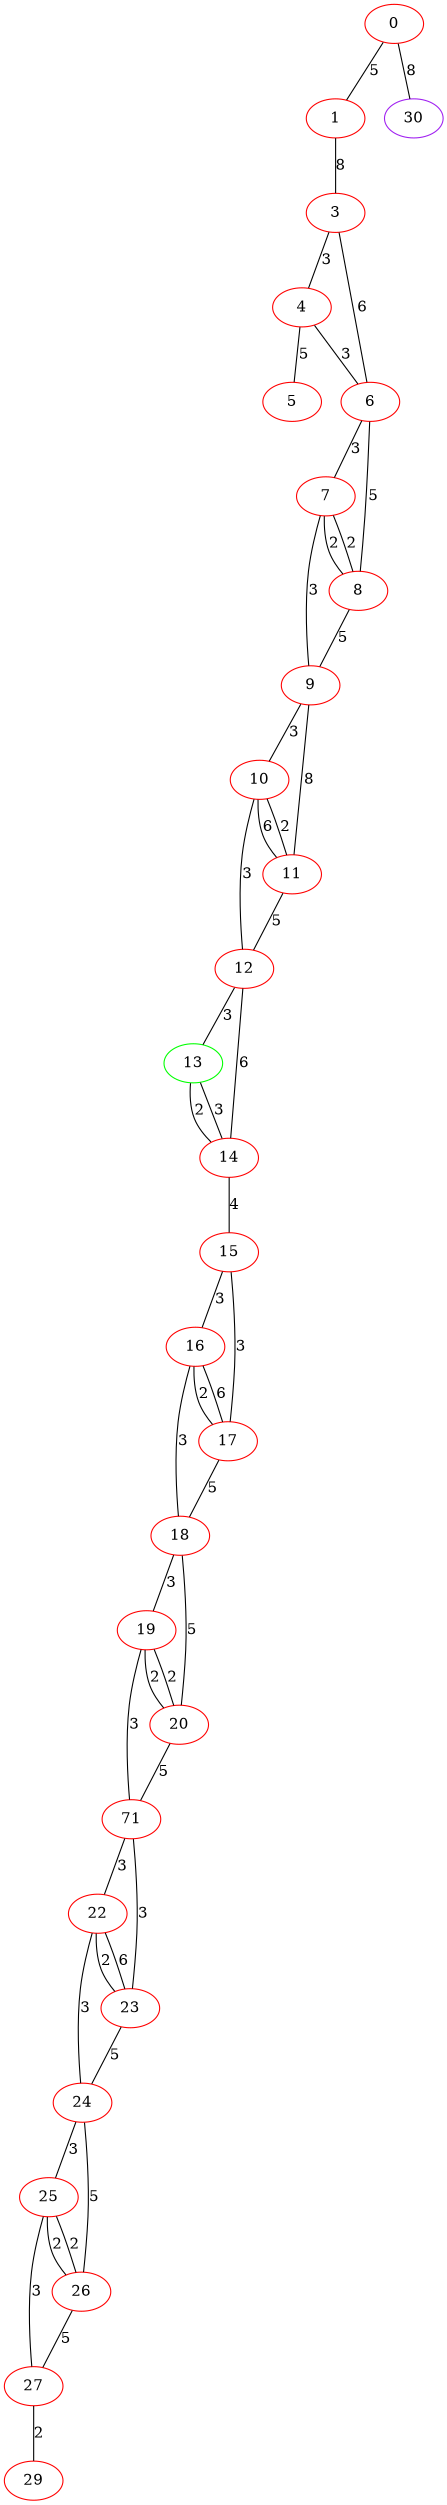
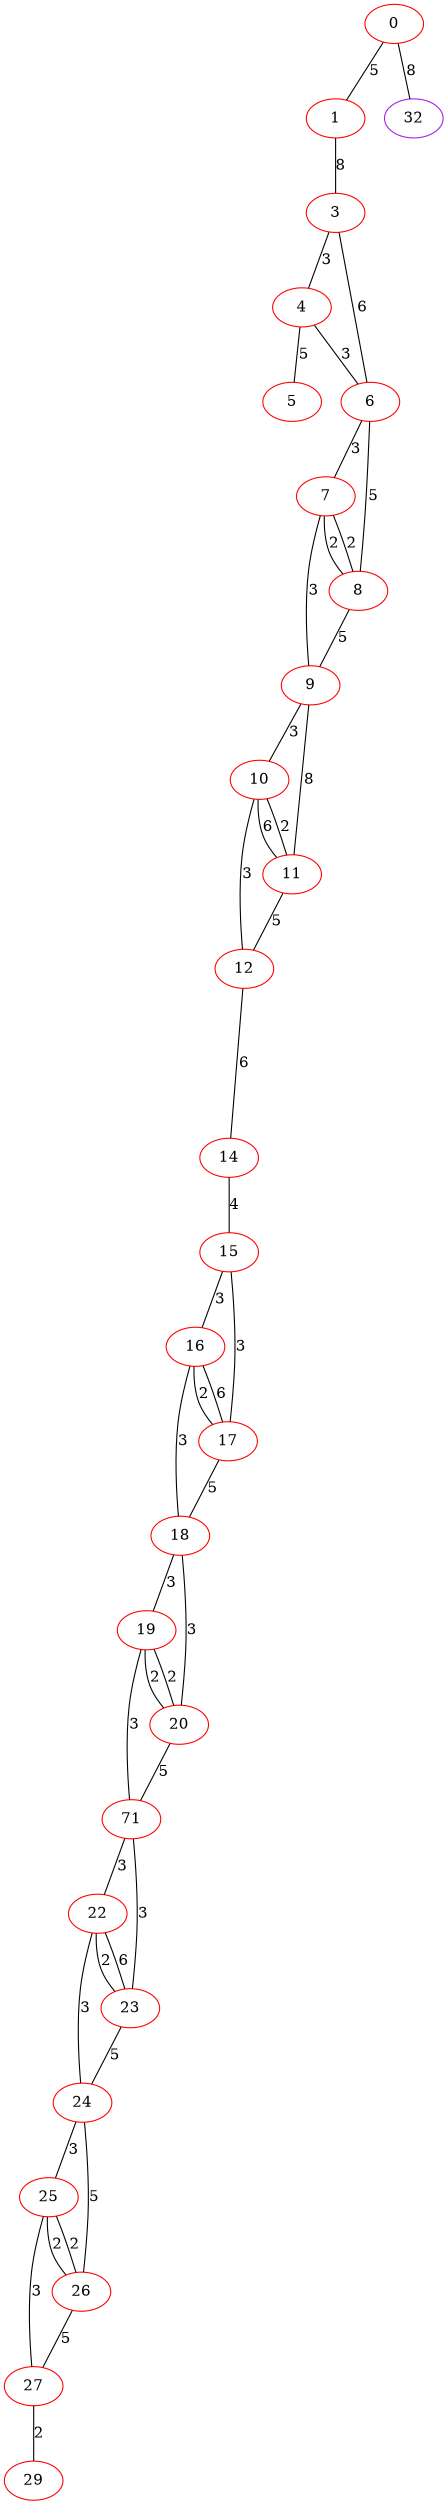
node "30": label "30" -> "32"
node "13": removed
edge "18" -- "20": label "5" -> "3"
